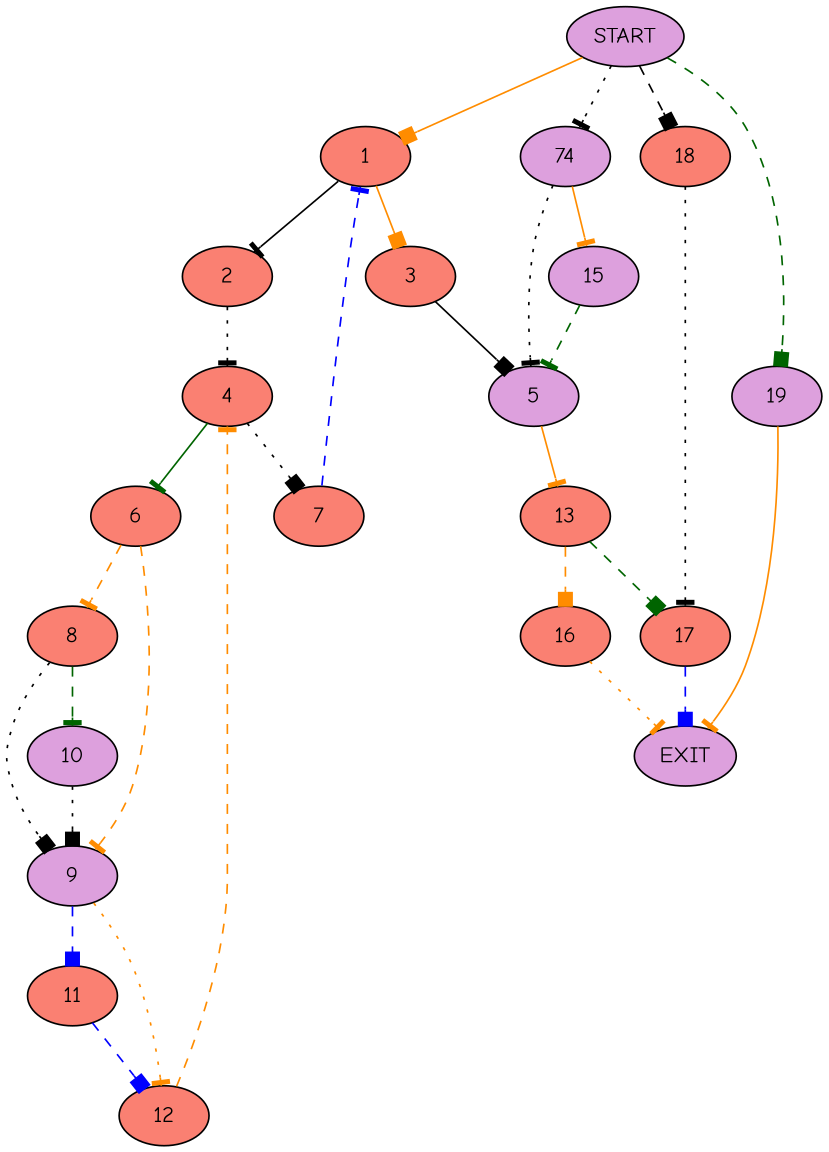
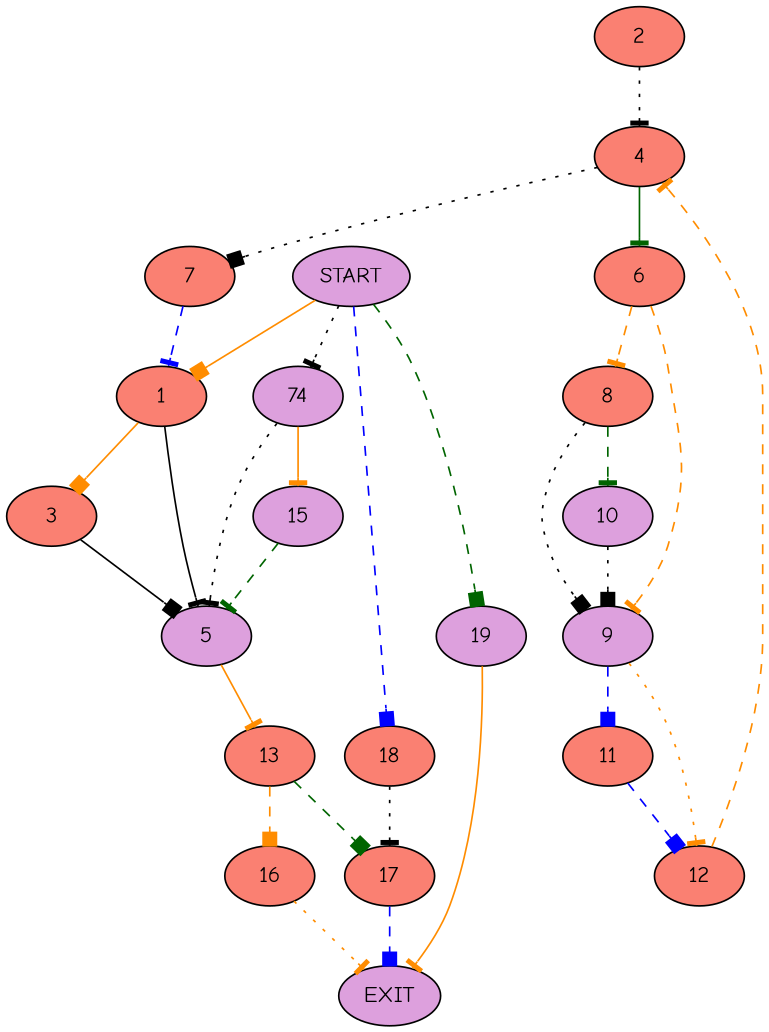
edge "START" -> "18": color black -> blue
edge "1" -> "2": now "1" -> "5"
